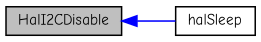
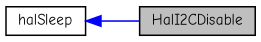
edge "halSleep" -> "HalI2CDisable": reversed
